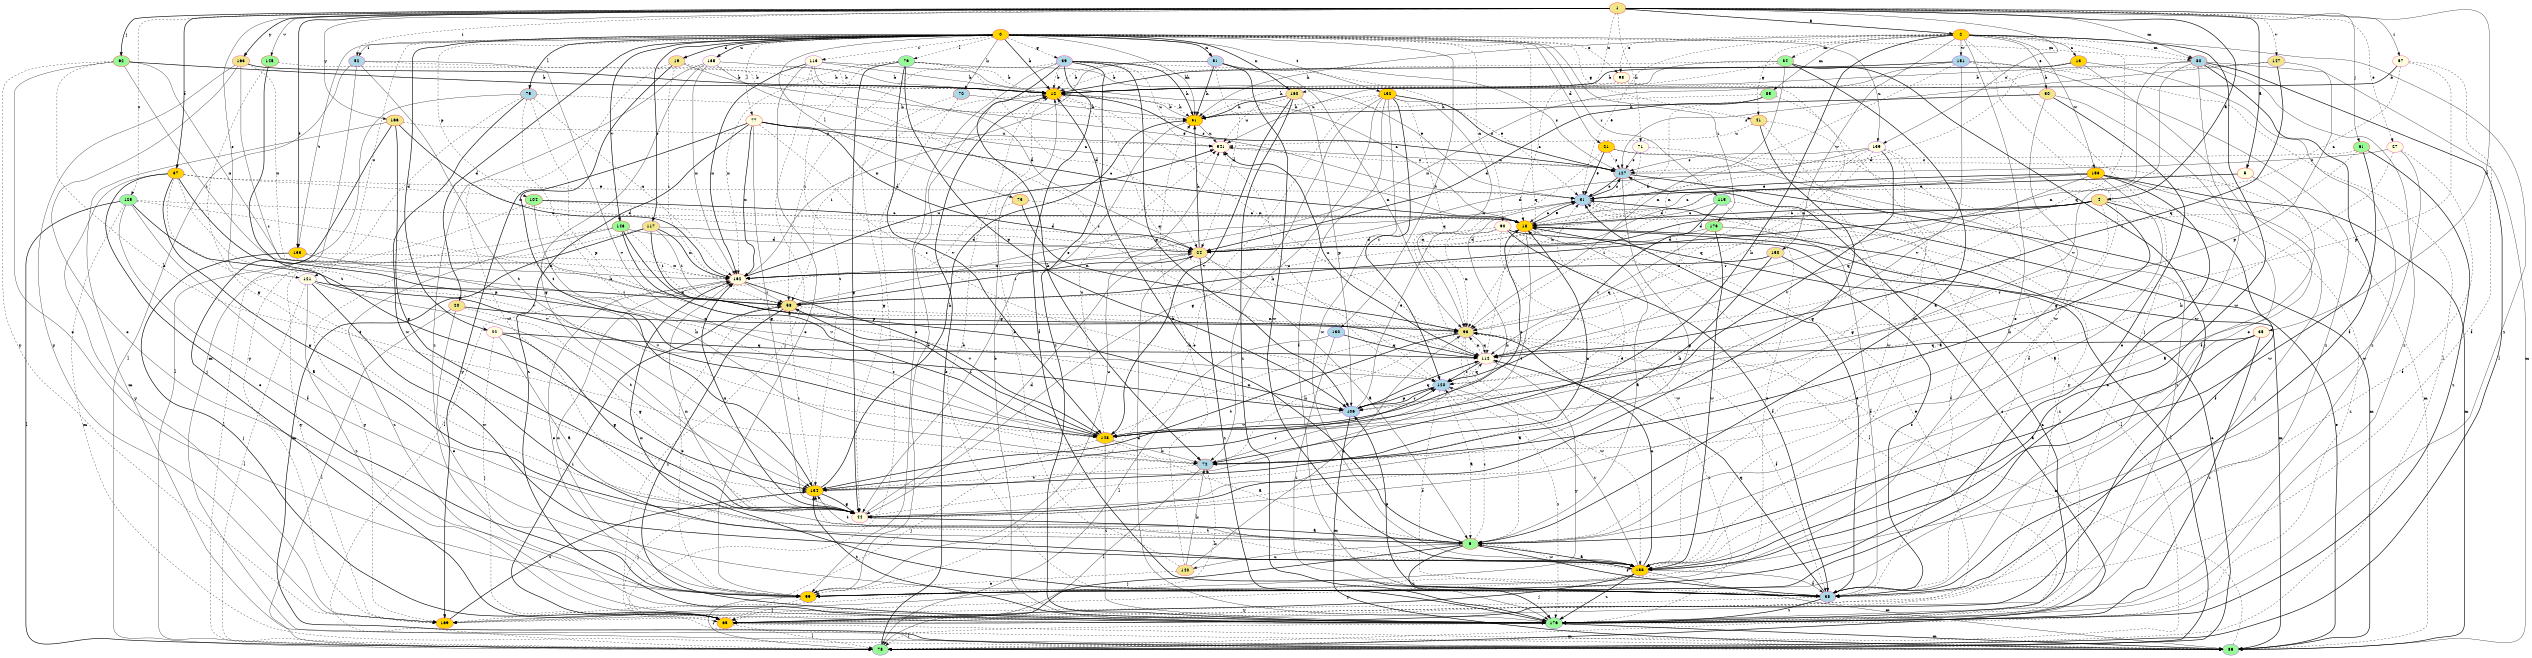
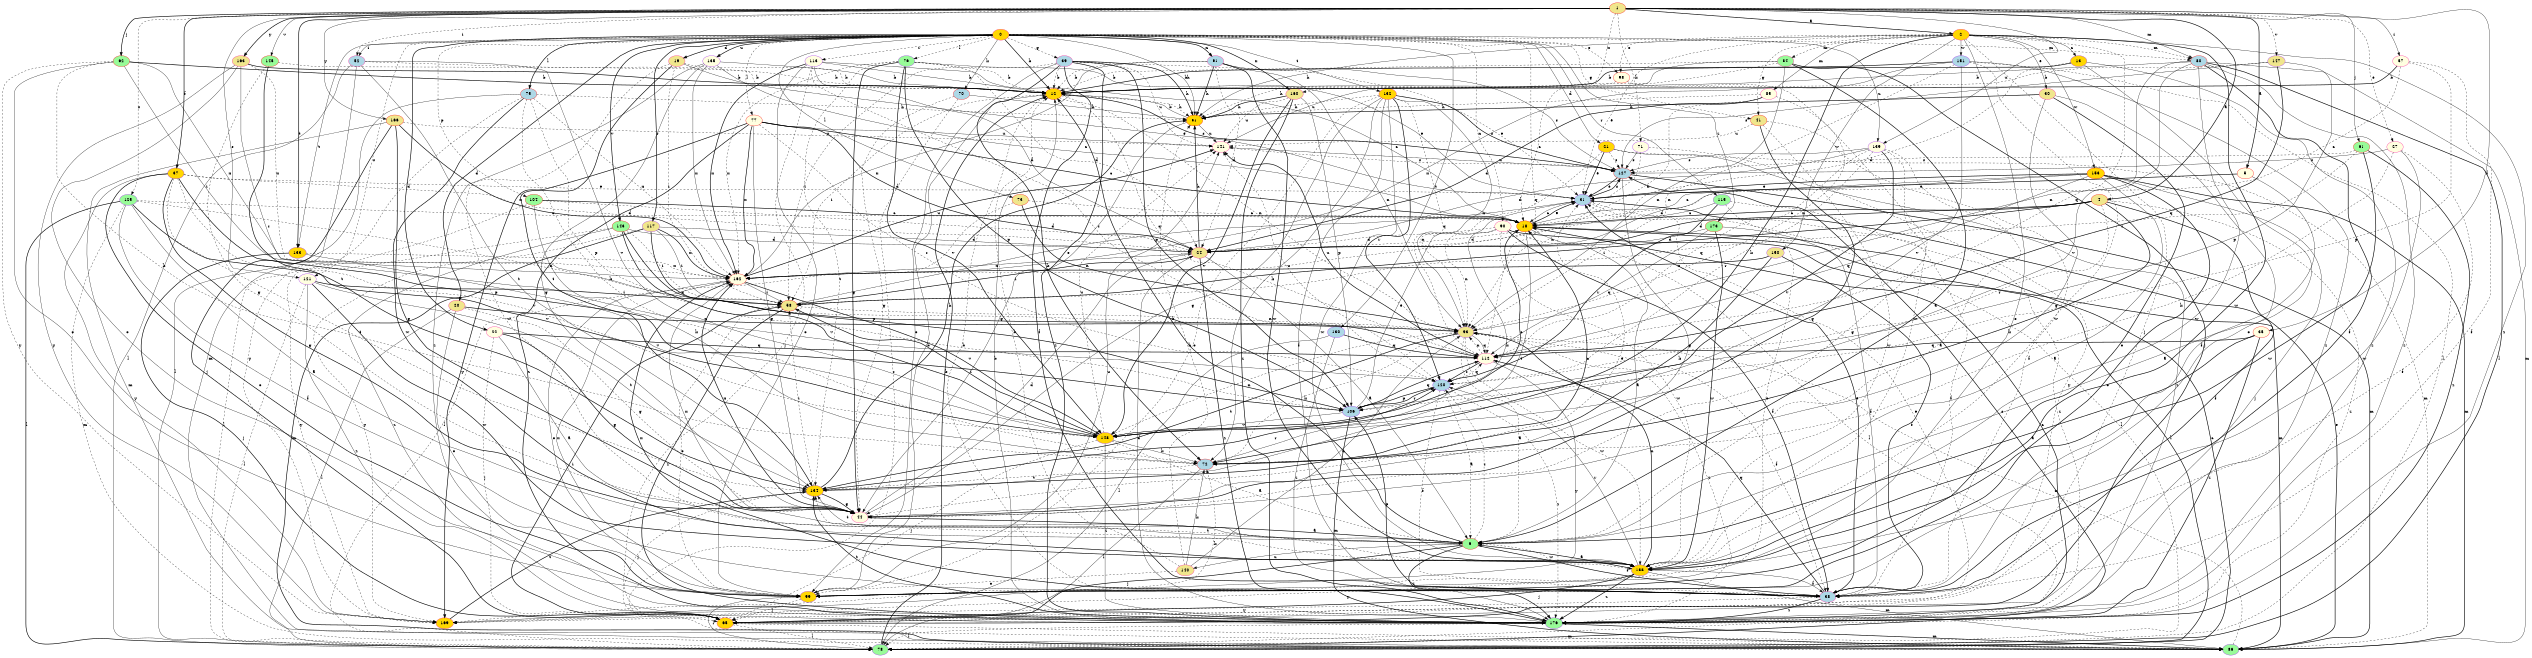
node "85": fillcolor palegreen -> lightyellow
node "541": label "541" -> "141"
node "21": color red -> purple
